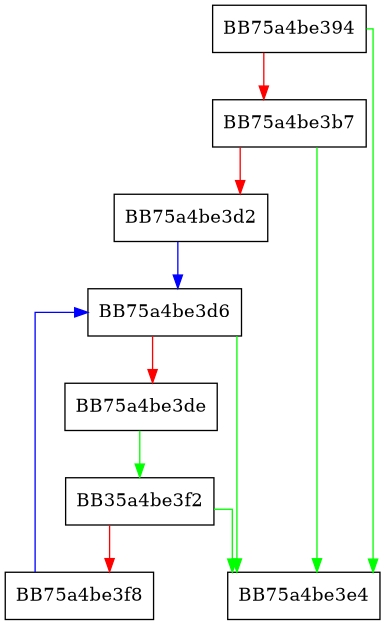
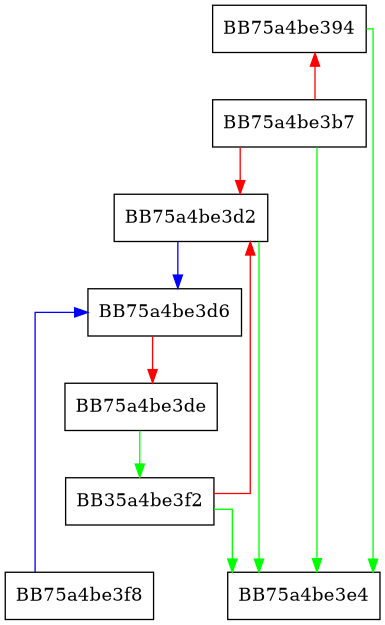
edge "BB75a4be394" -> "BB75a4be3b7": reversed
edge "BB75a4be3d6" -> "BB75a4be3e4": now "BB75a4be3d2" -> "BB75a4be3e4"
edge "BB35a4be3f2" -> "BB75a4be3f8": now "BB35a4be3f2" -> "BB75a4be3d2"
